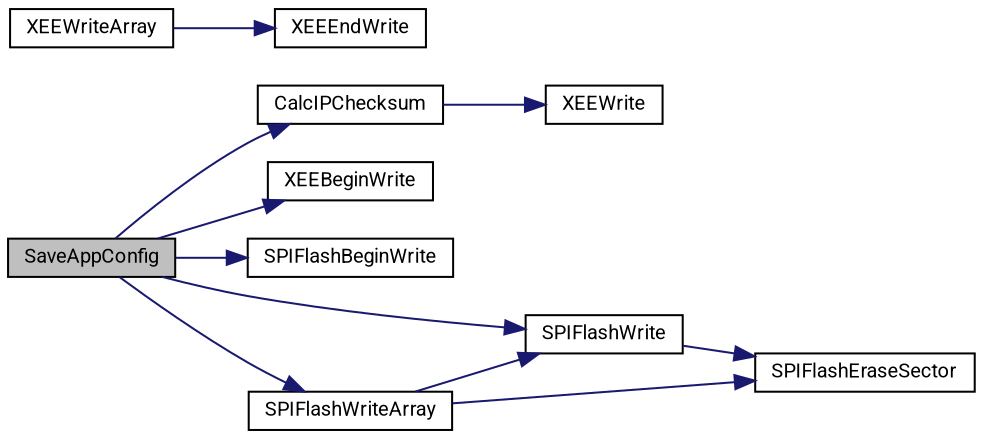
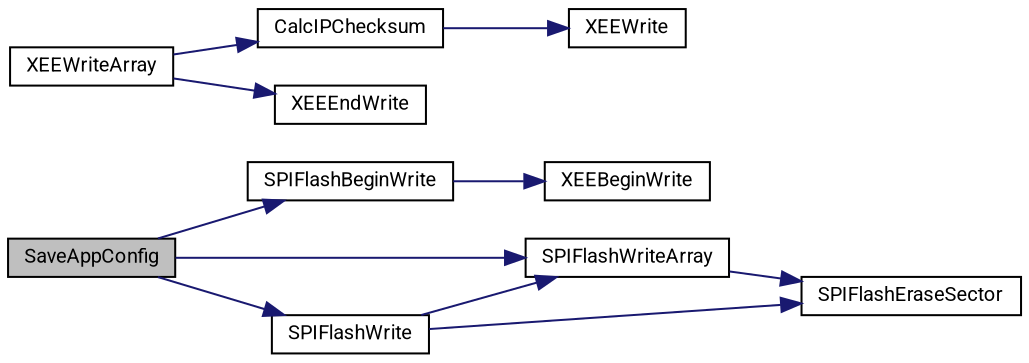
edge "SaveAppConfig" -> "CalcIPChecksum": now "XEEWriteArray" -> "CalcIPChecksum"
edge "SaveAppConfig" -> "XEEBeginWrite": now "SPIFlashBeginWrite" -> "XEEBeginWrite"
edge "SPIFlashWriteArray" -> "SPIFlashWrite": reversed
